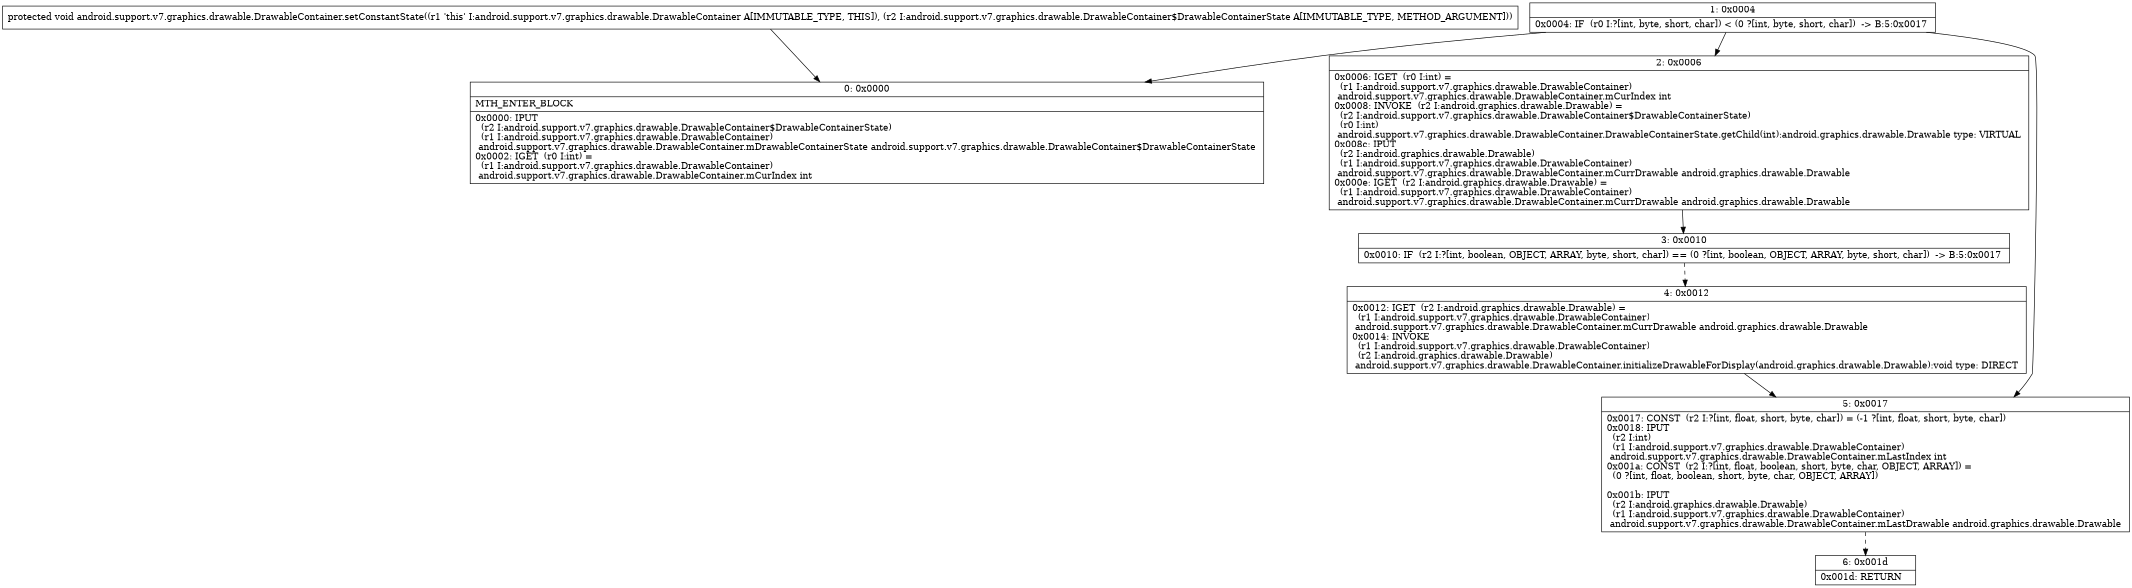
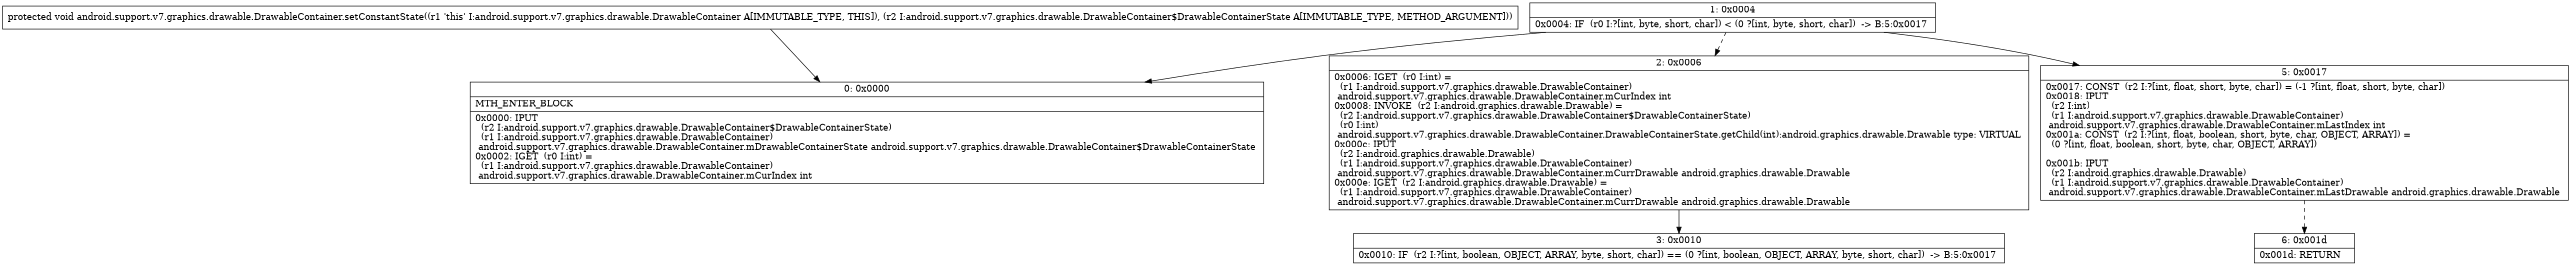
edge "1: 0x0004" -> "2: 0x0006": style solid -> dashed
node "2: 0x0006": text "0x008c: IPUT" -> "0x000c: IPUT"
node "4: 0x0012": removed
